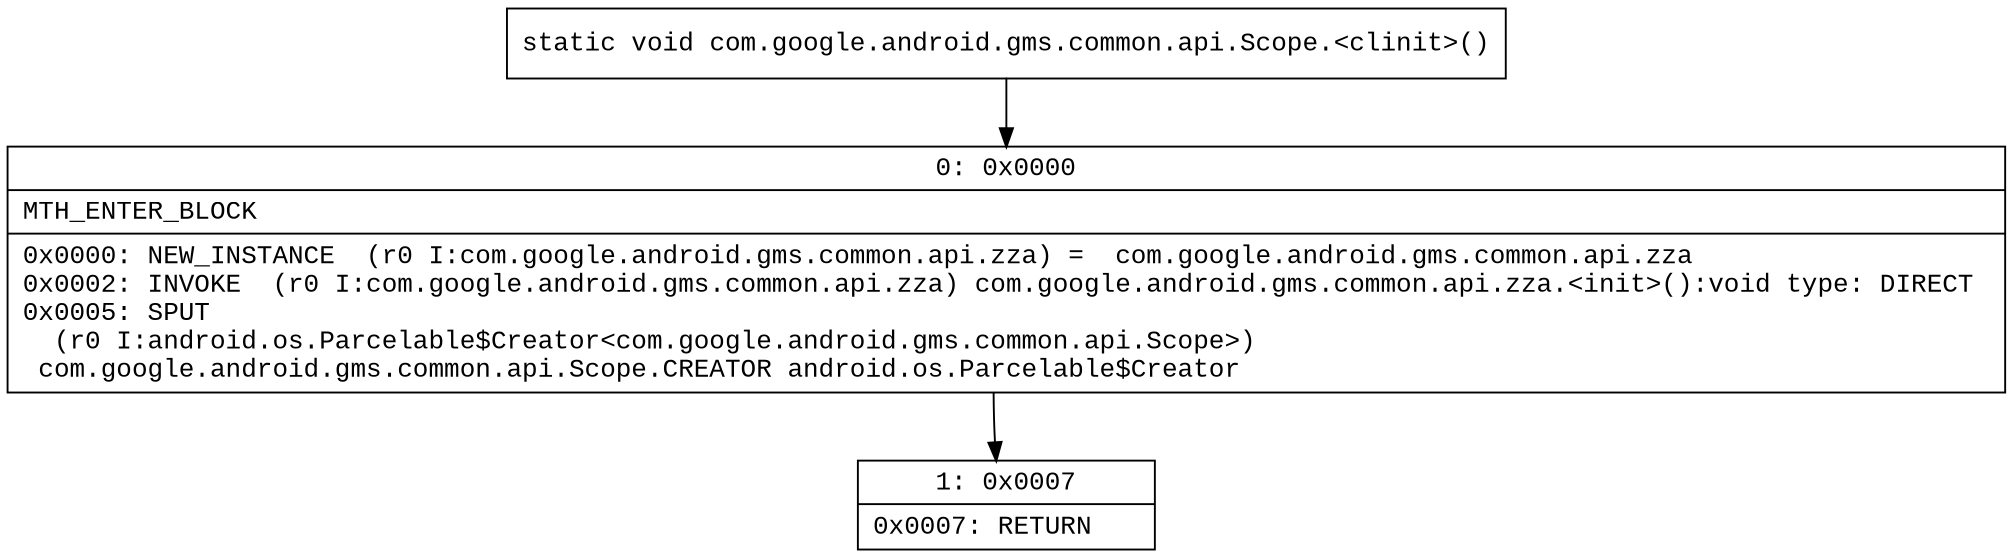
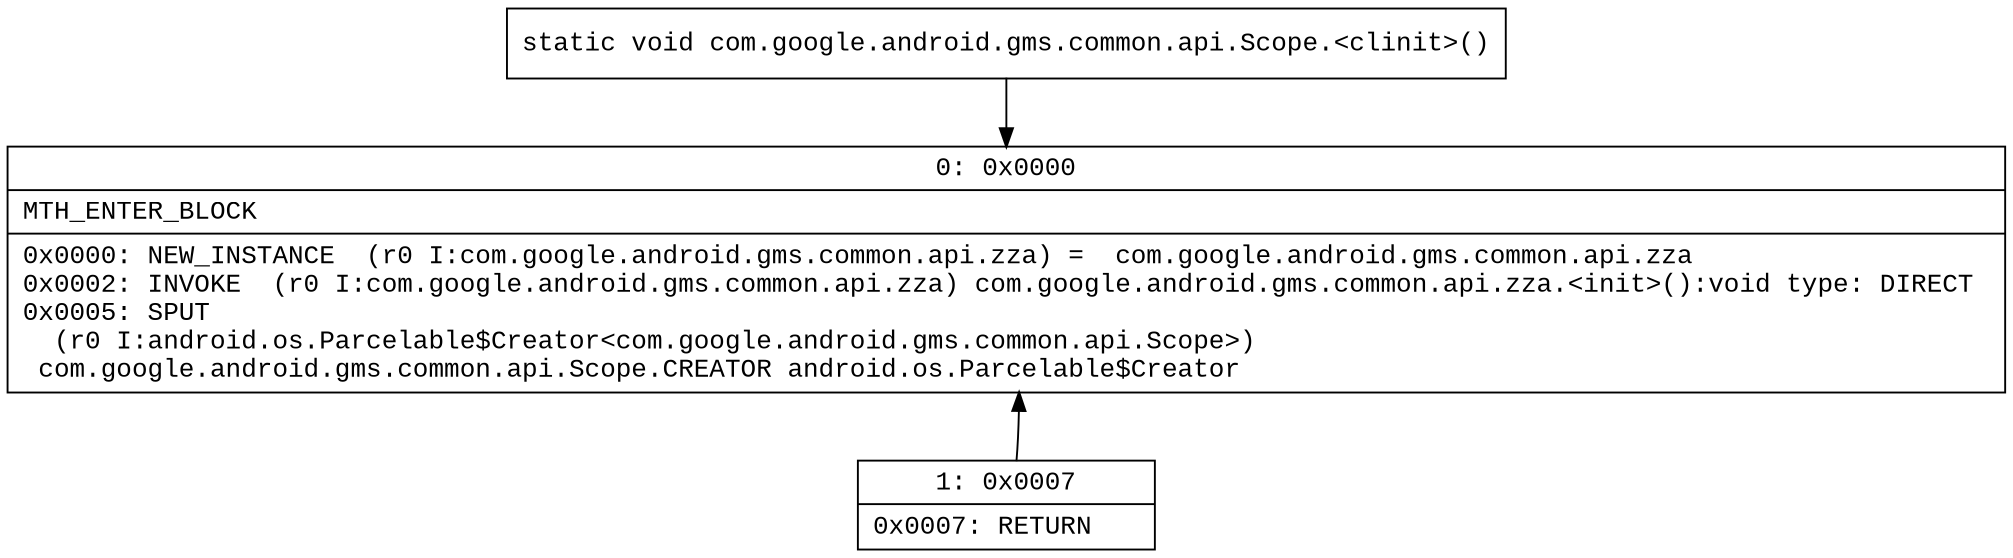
edge "0: 0x0000" -> "1: 0x0007": reversed
